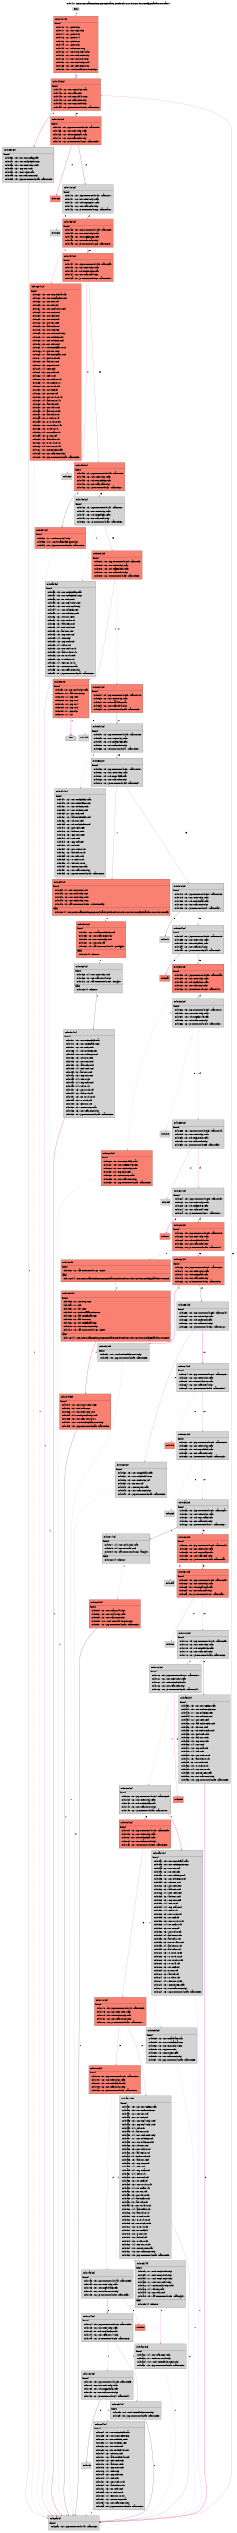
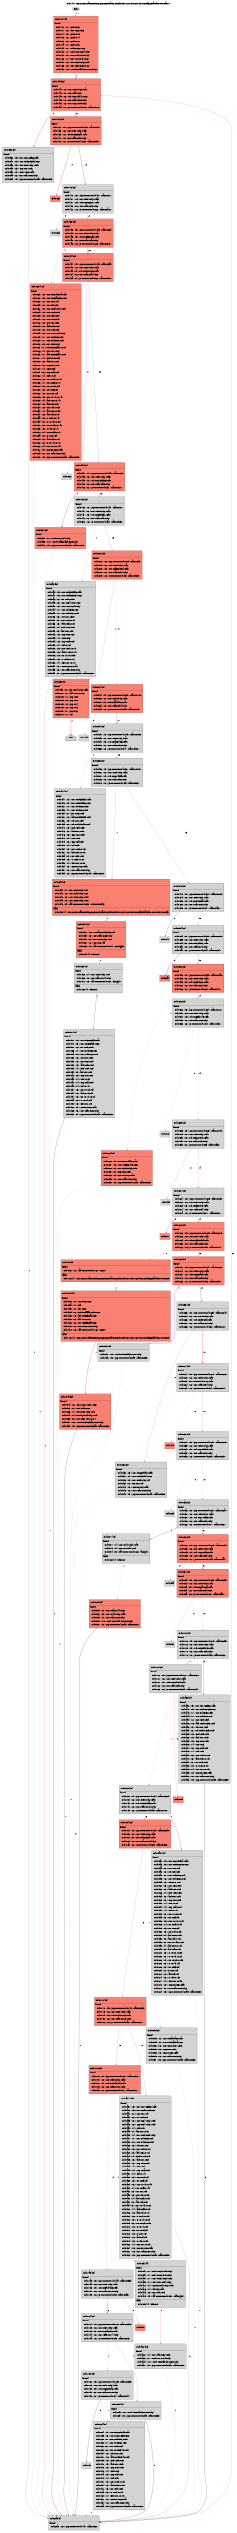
edge "0x401a3c [91]" -> "0x4020ae [5]": color deeppink -> gray40
